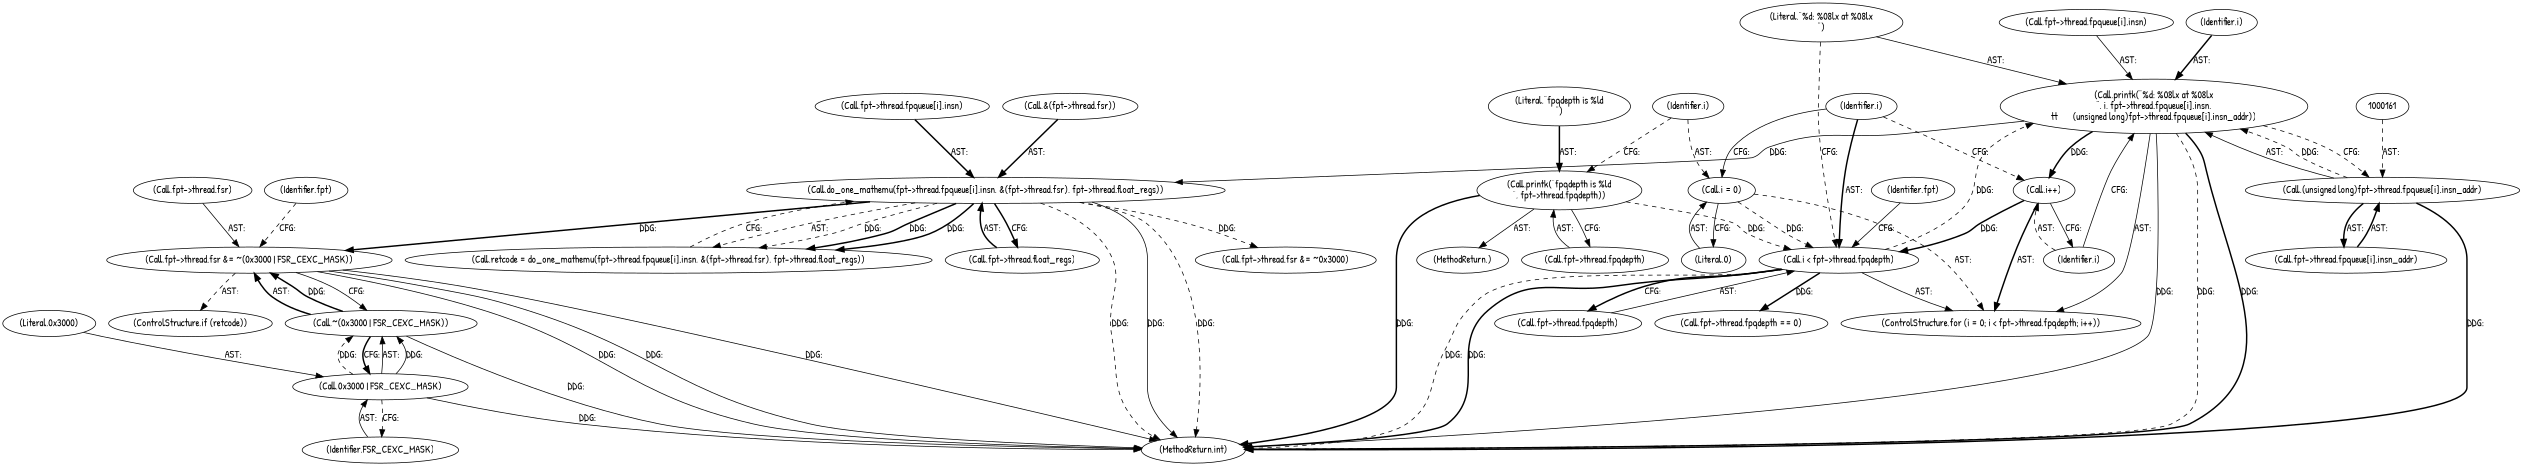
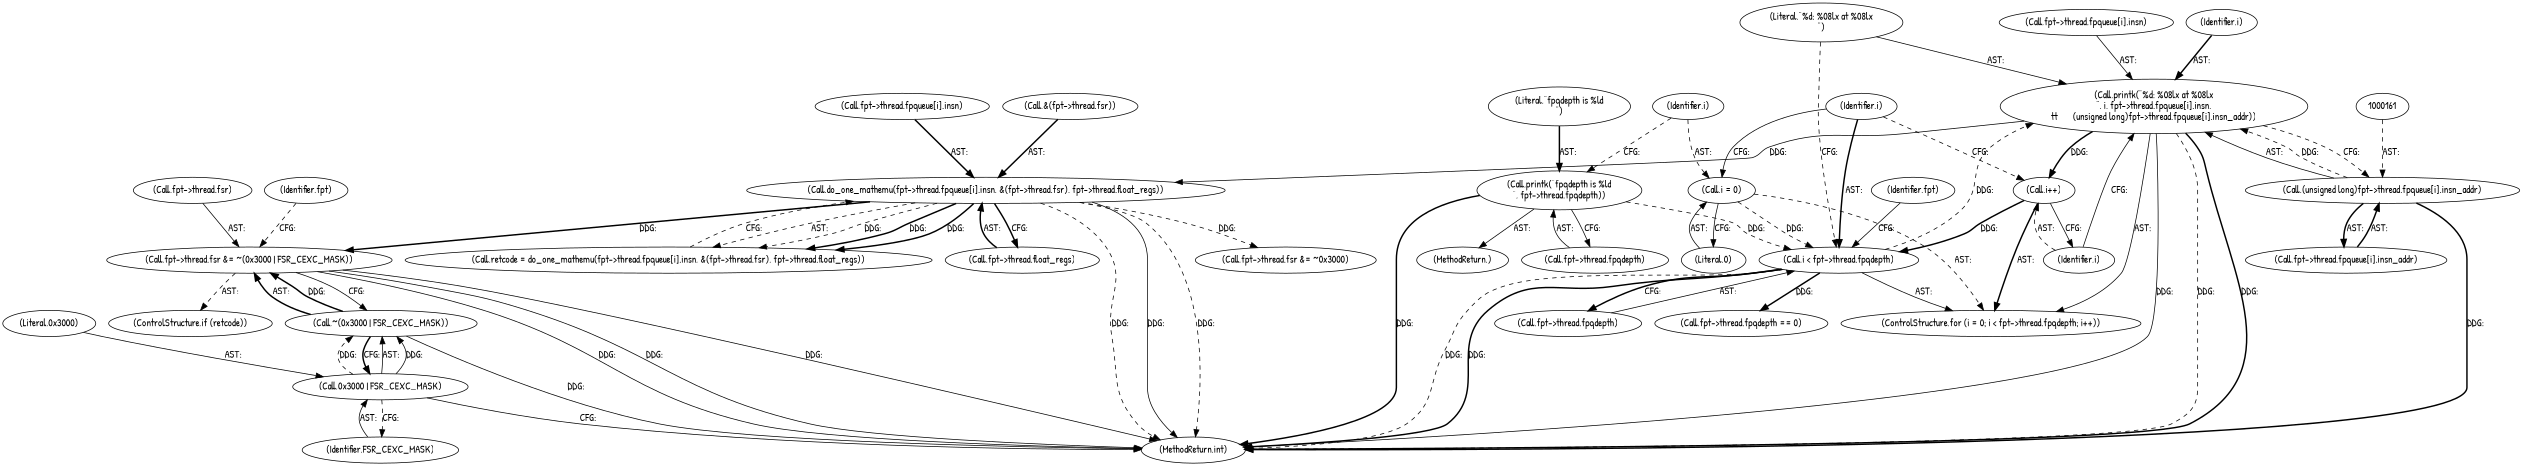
edge "(Call,0x3000 | FSR_CEXC_MASK)" -> "(MethodReturn,int)": label "DDG: " -> "CFG: "
